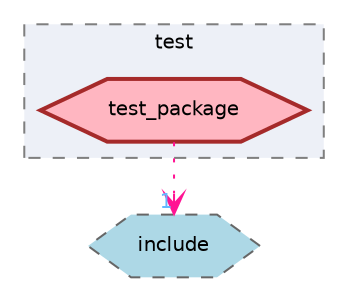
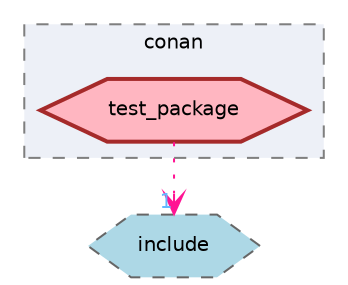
cluster "test": label "test" -> "conan"
